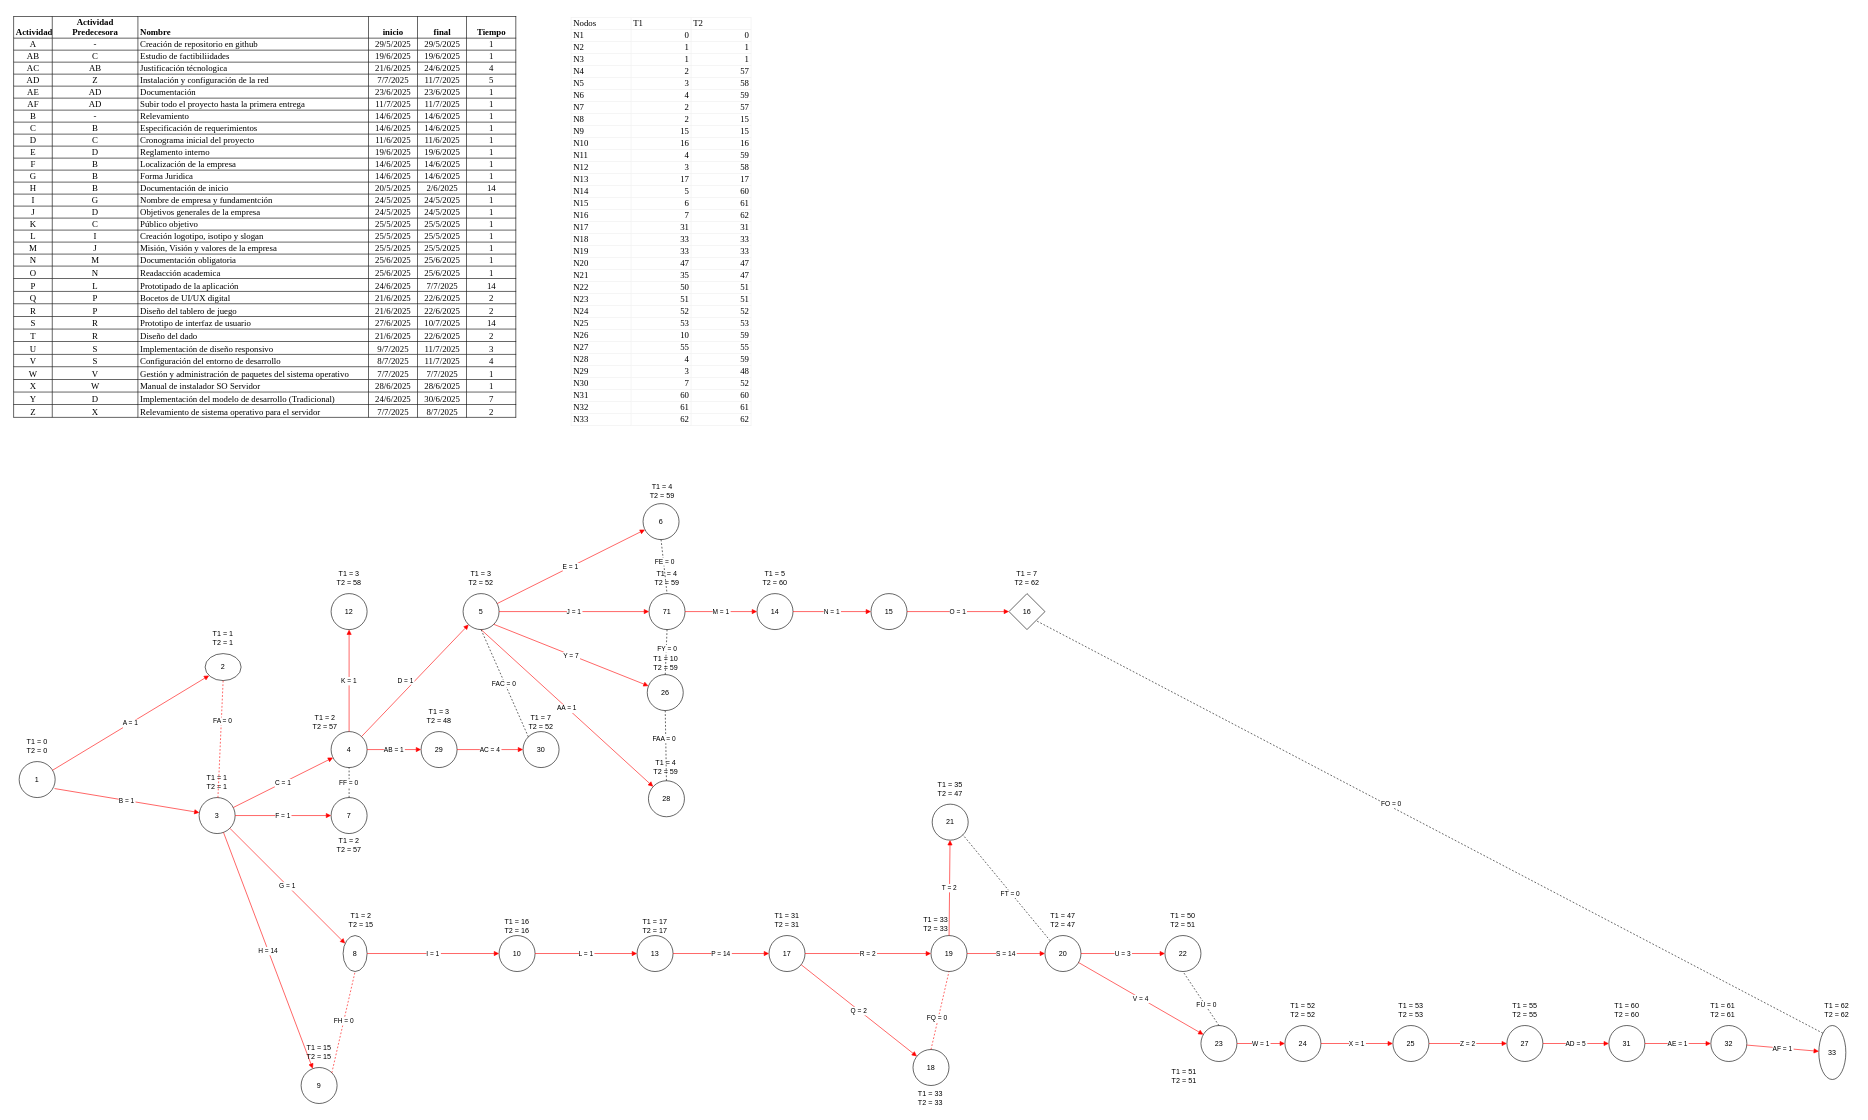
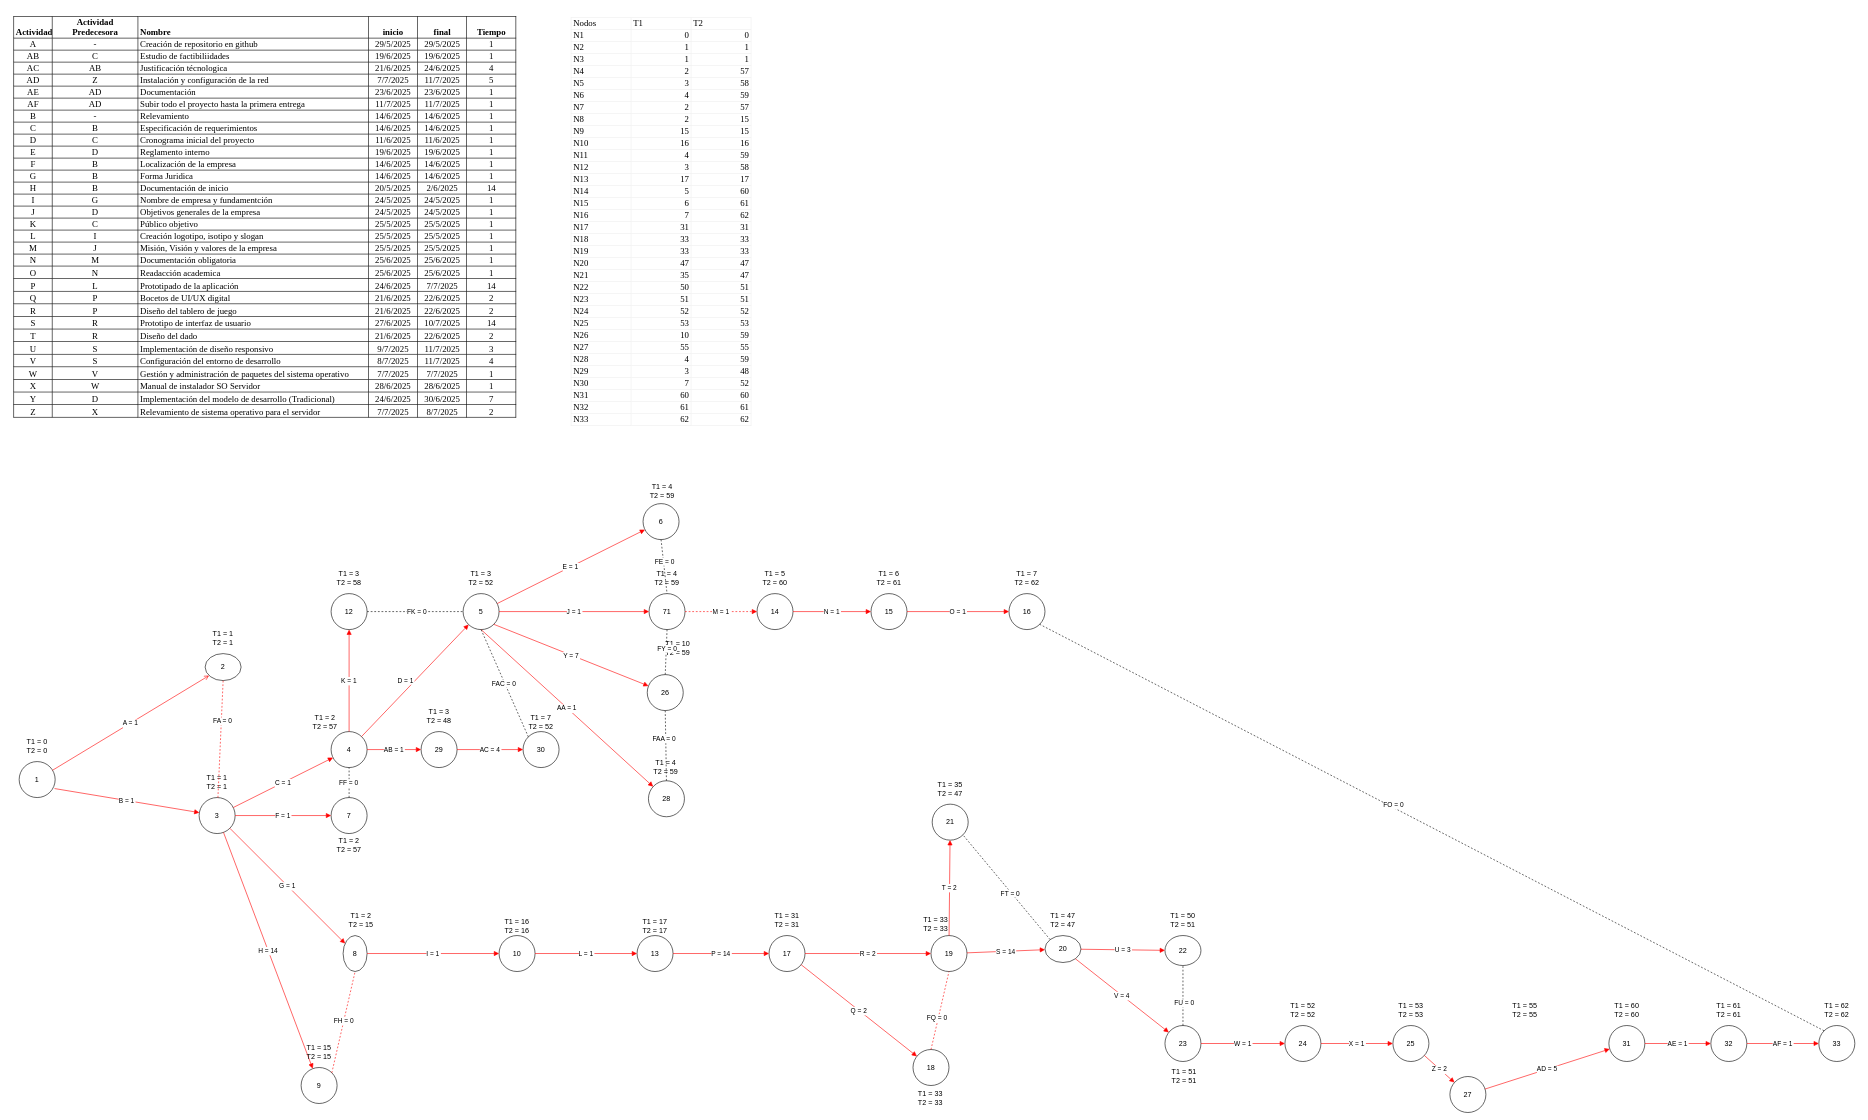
node "T1 = 6 T2 = 61": added
edge "12" -- "5": added, label "FK = 0"
edge "71" -> "14": style solid -> dashed
node "16": shape diamond -> ellipse
node "T1 = 10 T2 = 59": moved (666, 663) -> (678, 648)
edge "1" -> "2": arrowhead block -> open
node "20": size 36x36 -> 36x27
node "22": size 36x36 -> 36x30
node "T1 = 61 T2 = 61": moved (1723, 1011) -> (1729, 1011)
node "23": moved (1219, 1044) -> (1183, 1044)
node "27": moved (1525, 1044) -> (1468, 1095)
node "33": size 27x54 -> 36x36
